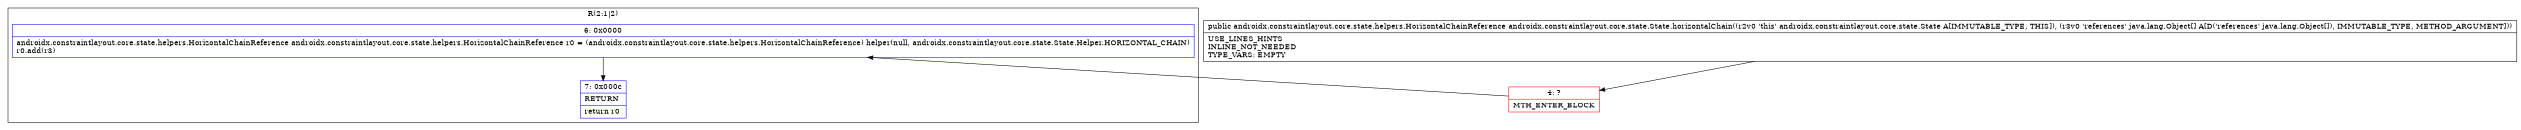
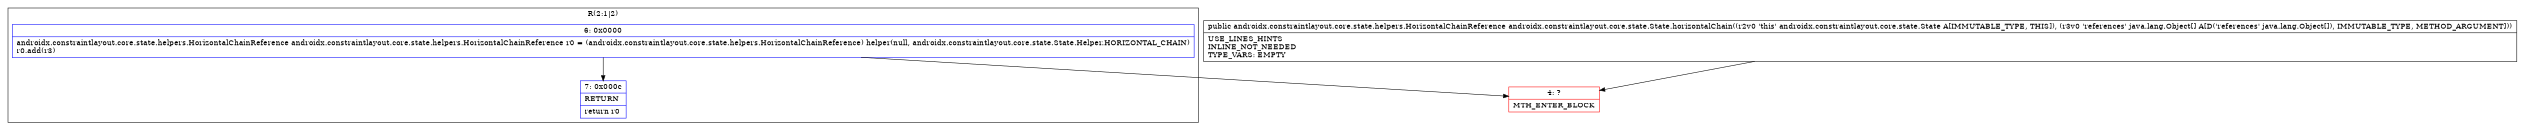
edge "4: ?" -> "6: 0x0000": reversed
